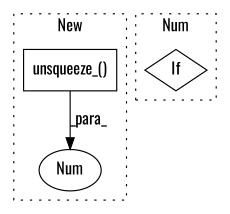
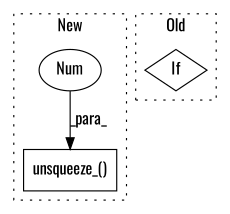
cluster "Num": label "Num" -> "Old"
edge "unsqueeze_()" -> "Num": reversed
